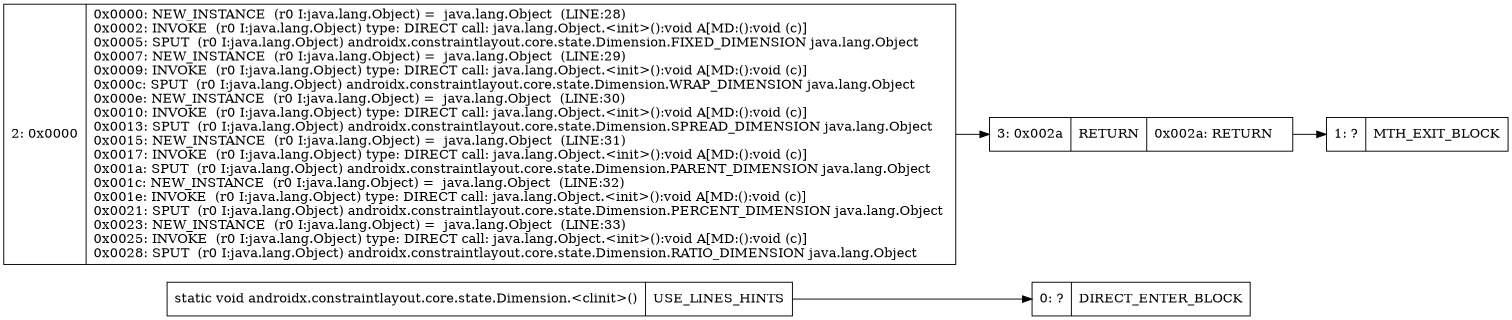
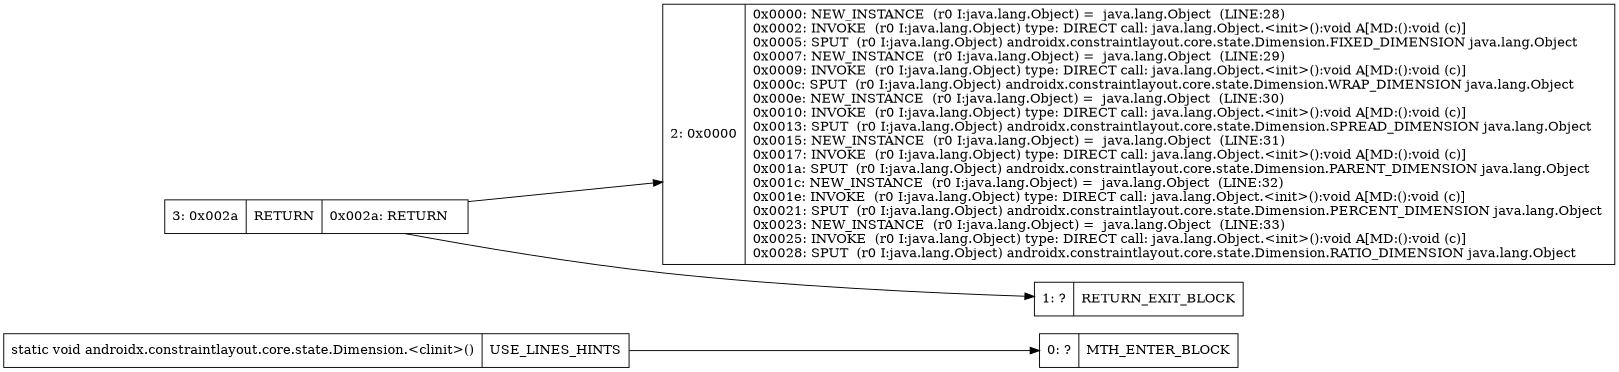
edge "2: 0x0000" -> "3: 0x002a": reversed
node "1: ?": text "MTH_EXIT_BLOCK" -> "RETURN_EXIT_BLOCK"
node "0: ?": text "DIRECT_ENTER_BLOCK" -> "MTH_ENTER_BLOCK"
